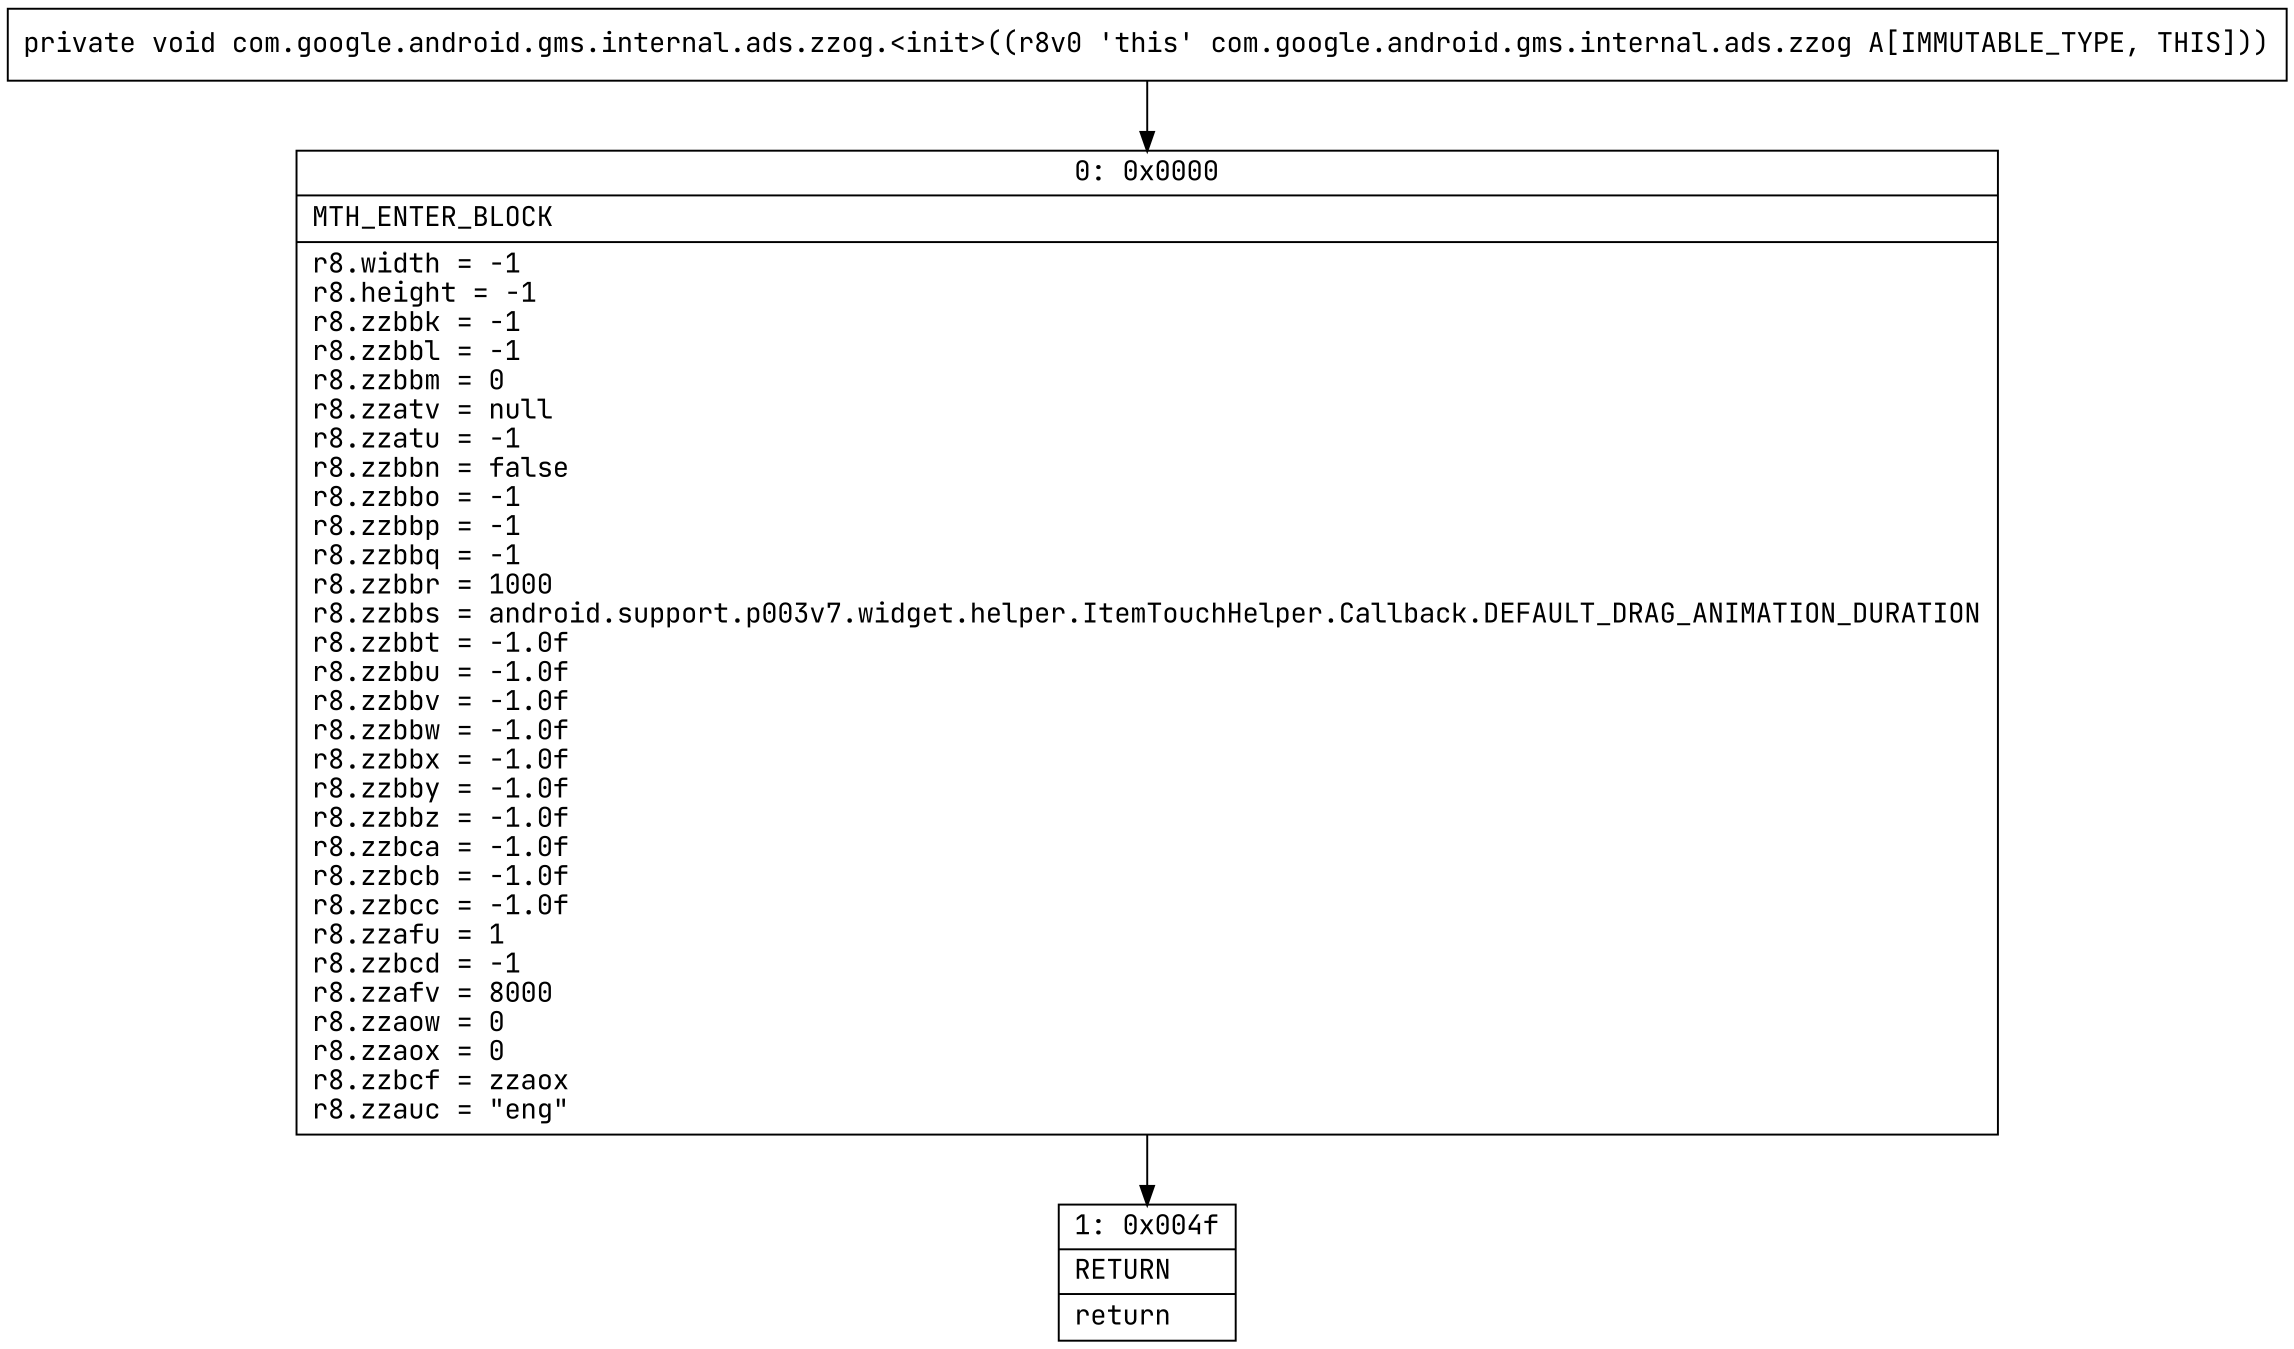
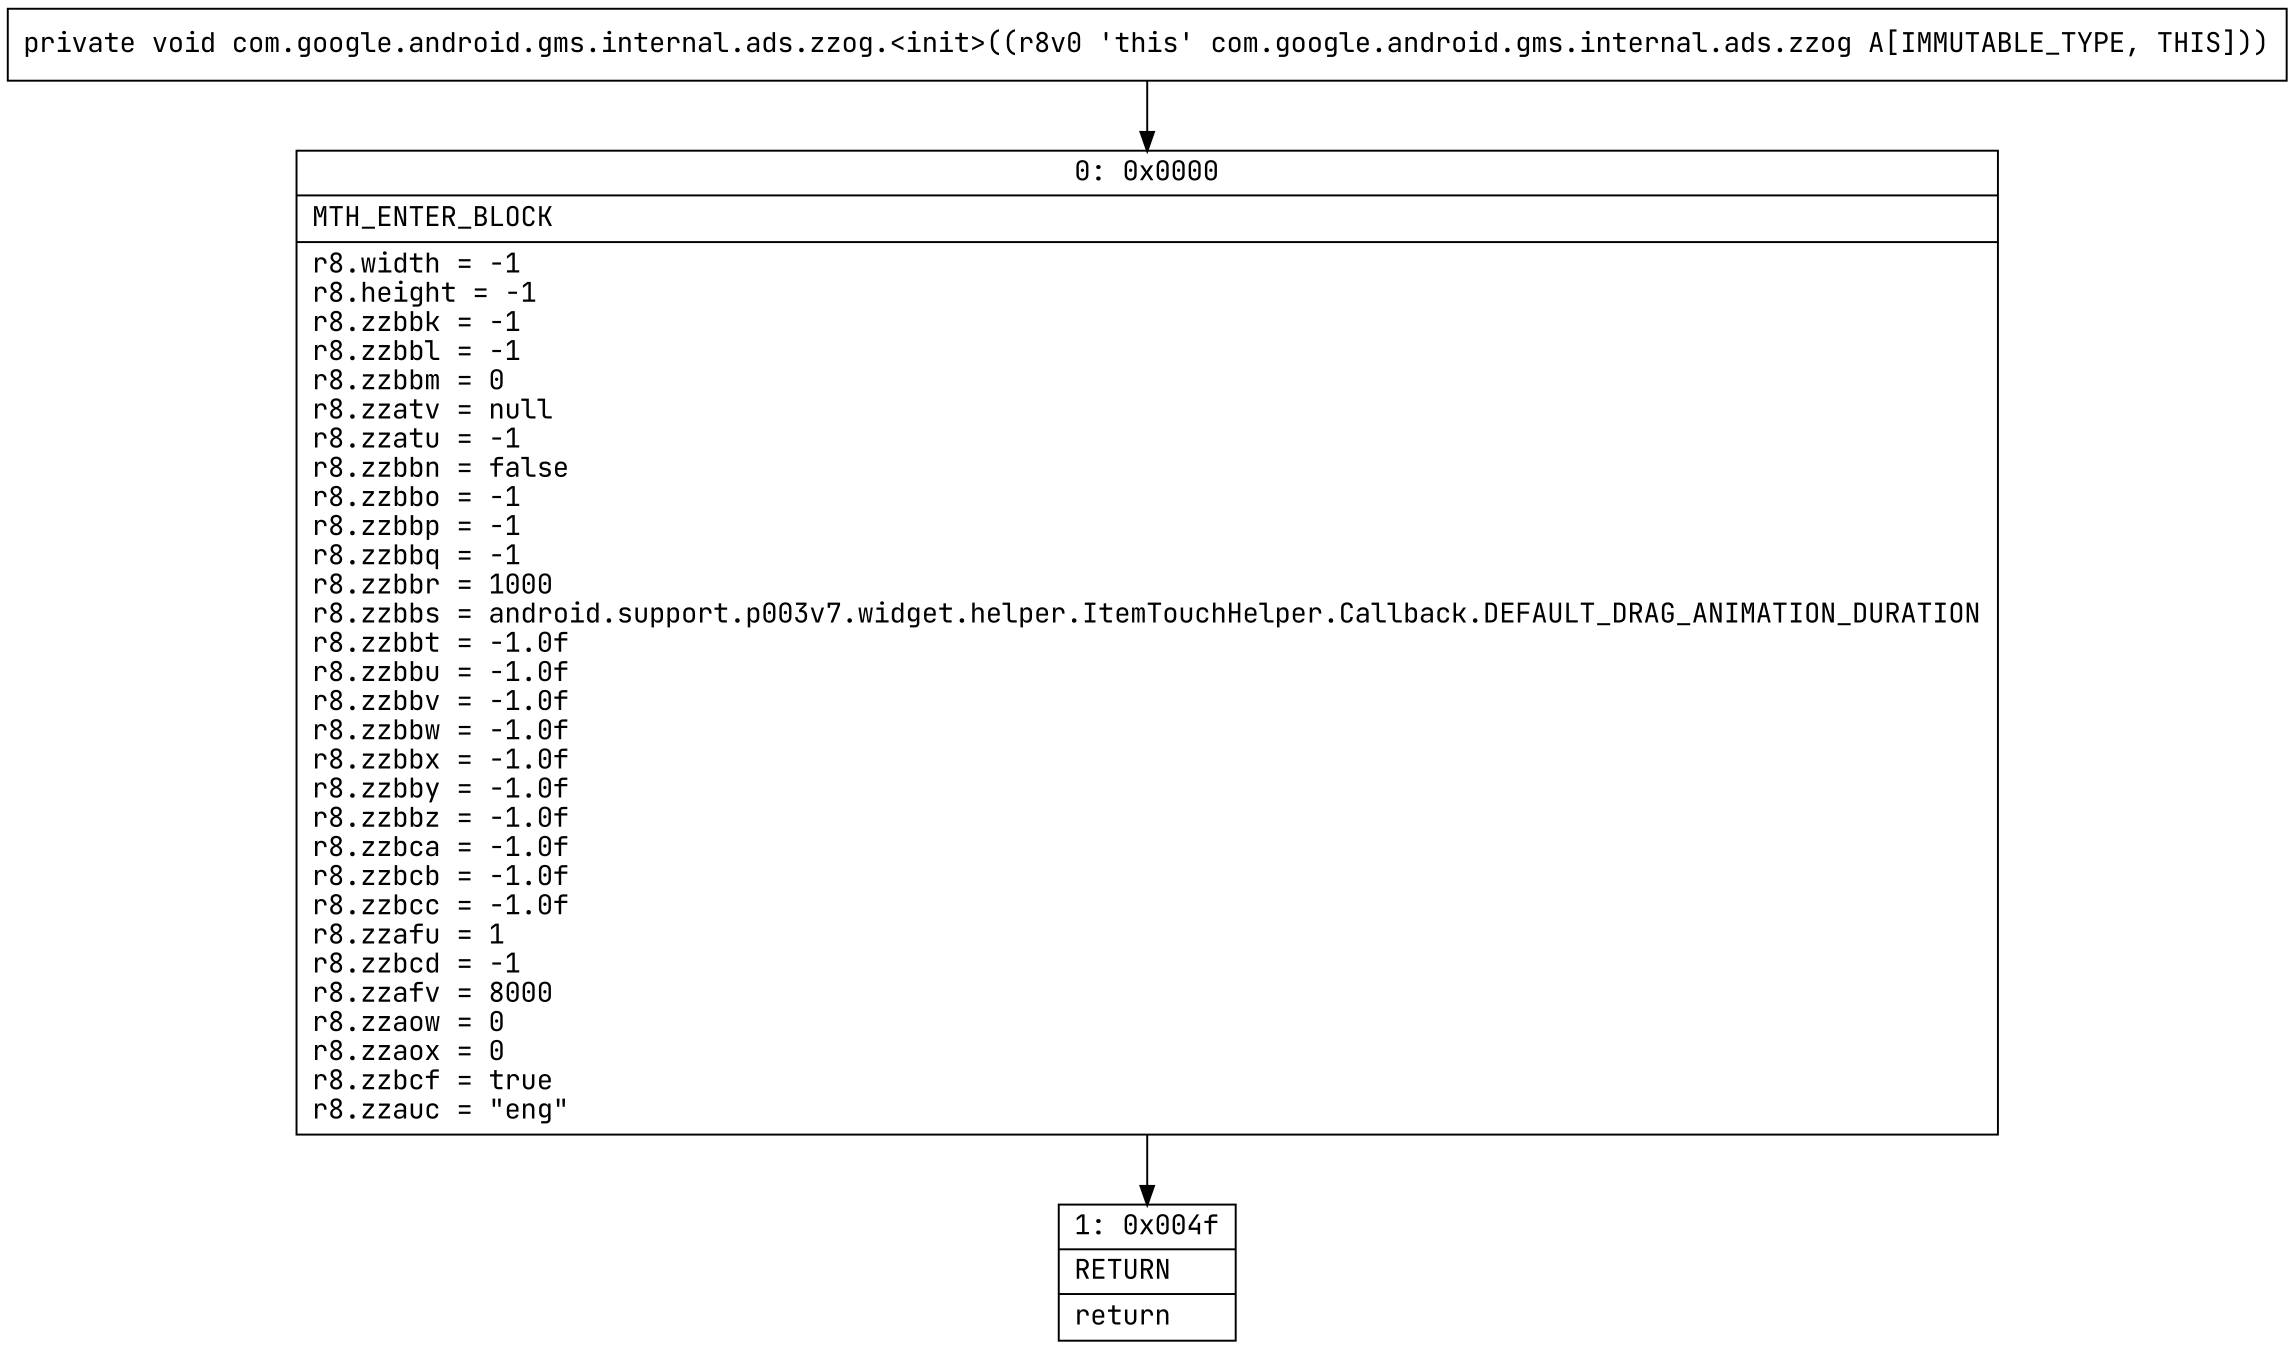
node "0: 0x0000": text "r8.zzbcf = zzaox" -> "r8.zzbcf = true"
